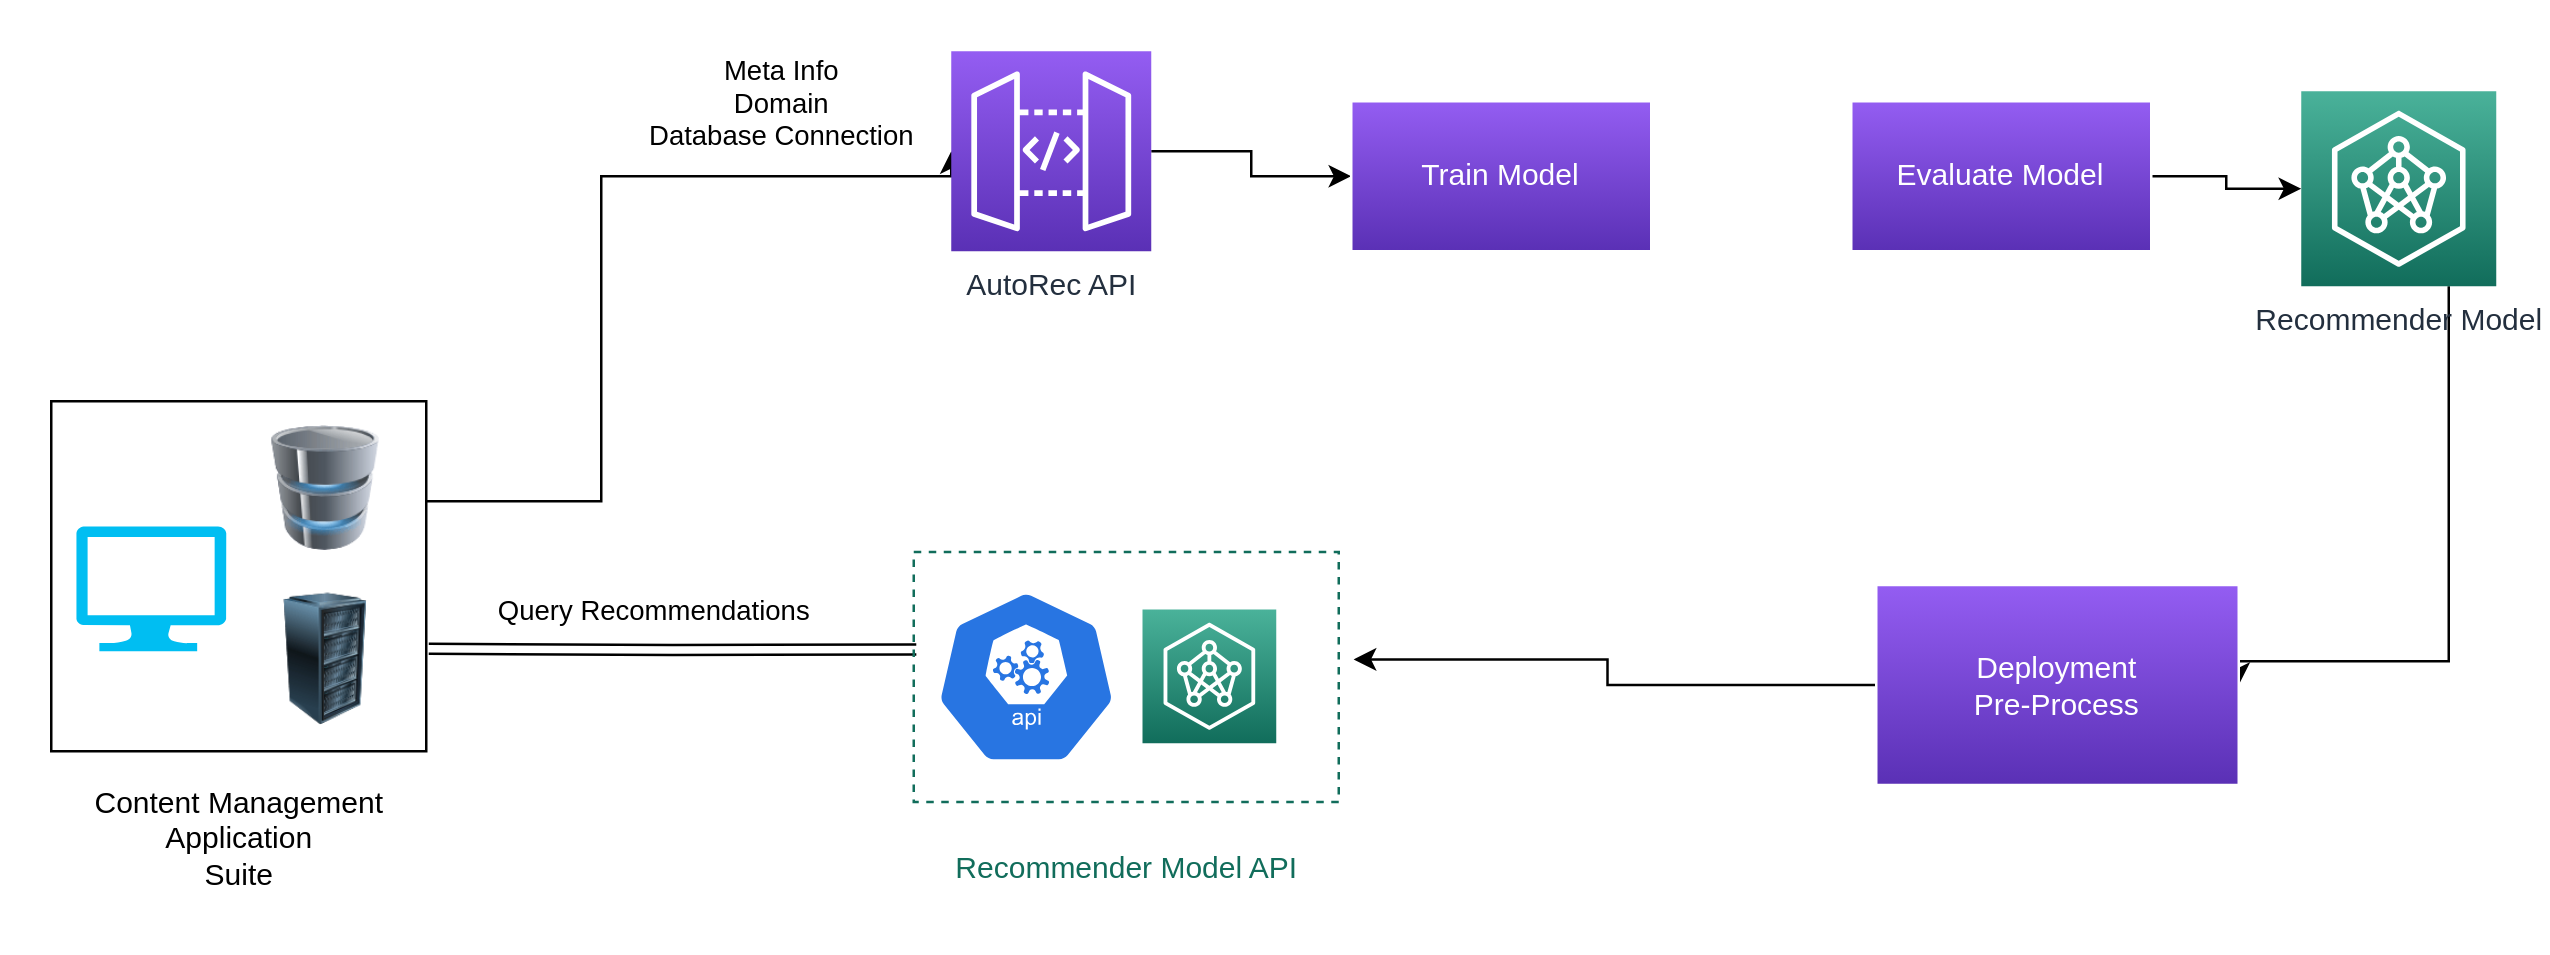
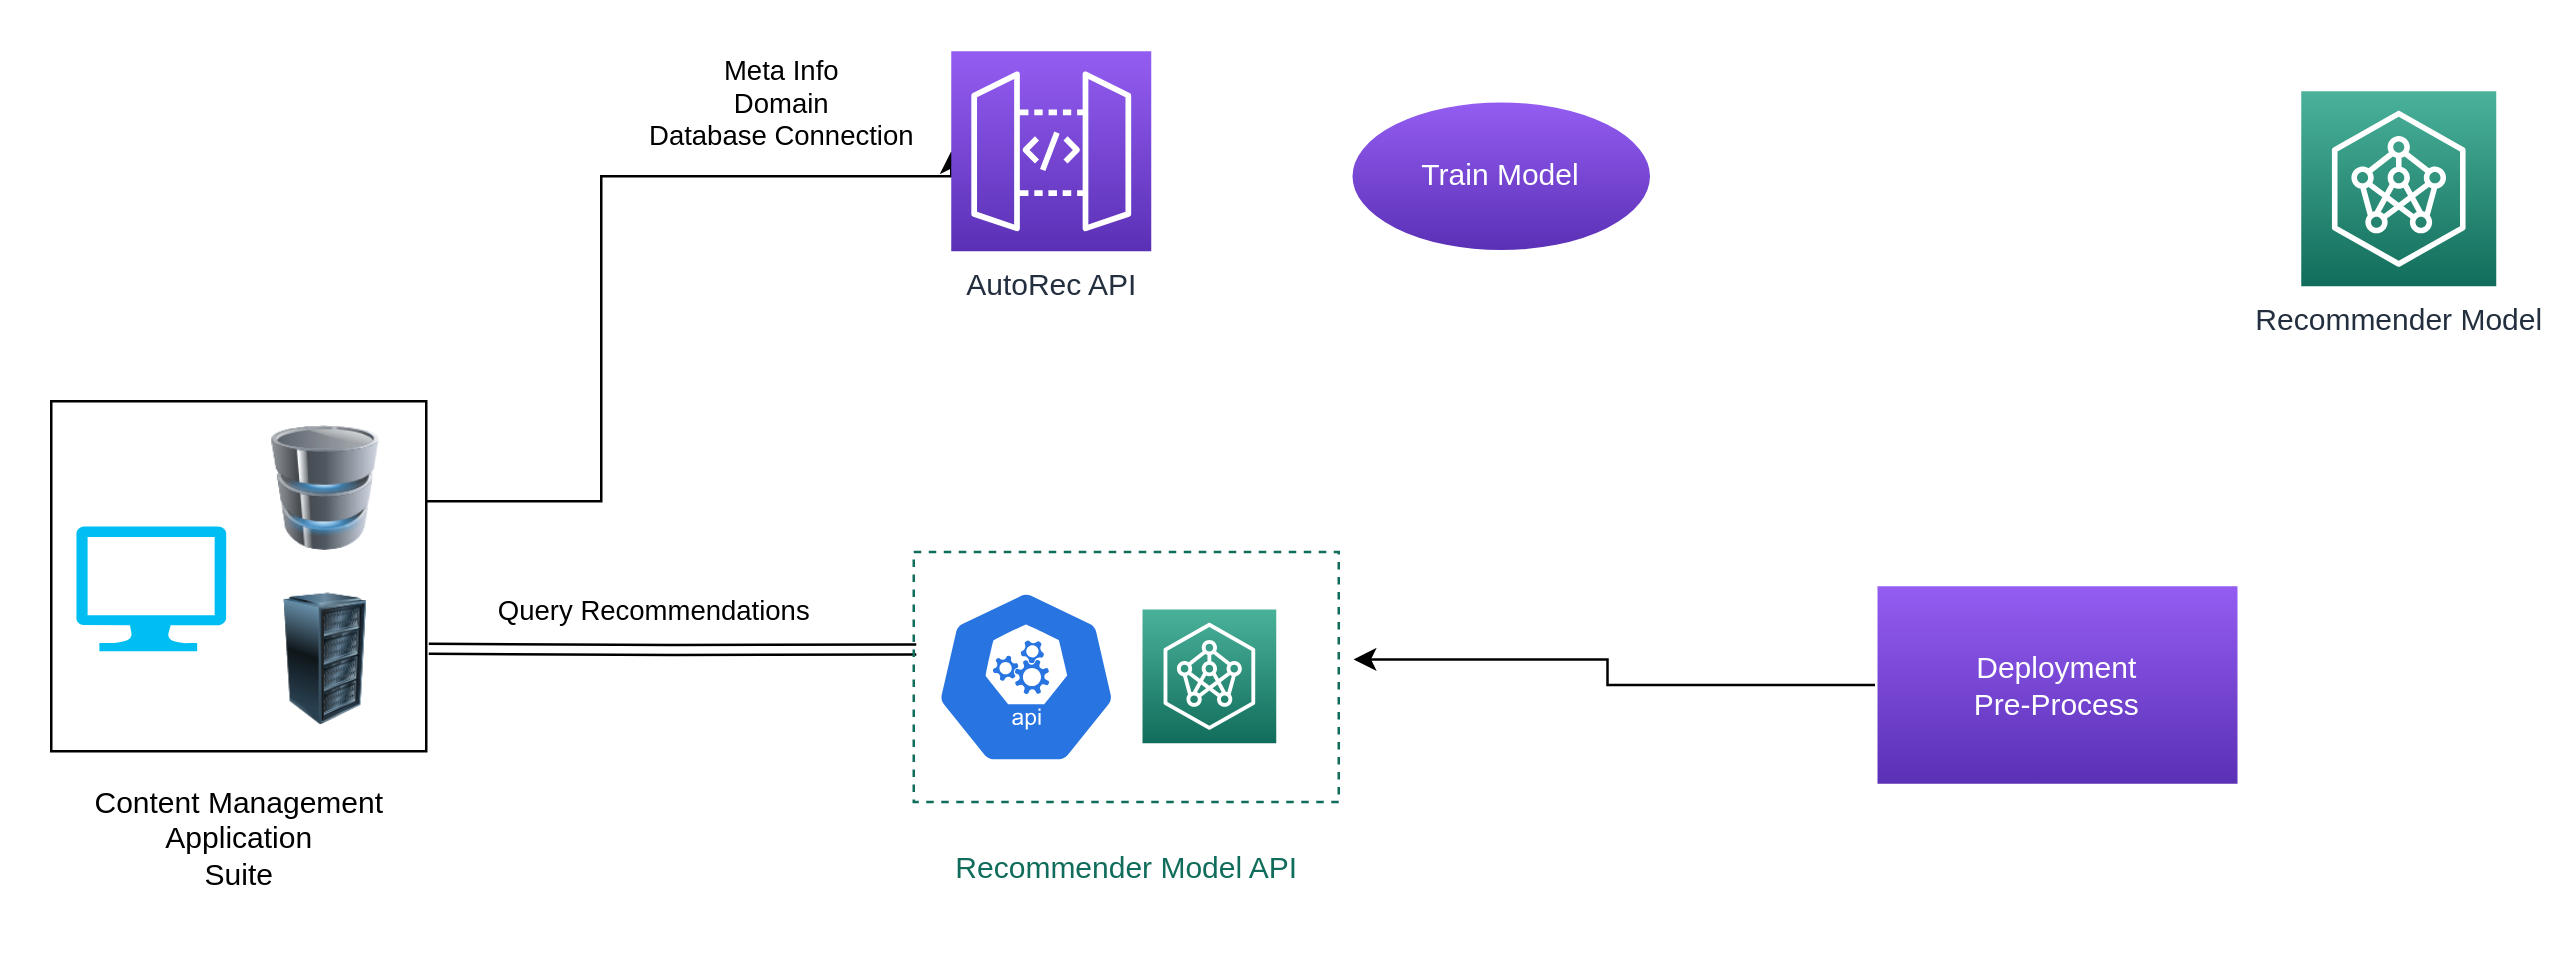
edge "AutoRec API" -> "Train Model": removed
node "Train Model": shape rectangle -> ellipse
node "Evaluate Model": removed
edge "Evaluate Model" -> "Recommender Model": removed
edge "Recommender Model" -> "Deployment Pre-Process": removed
